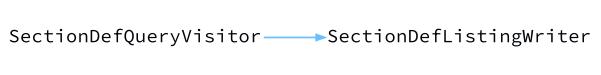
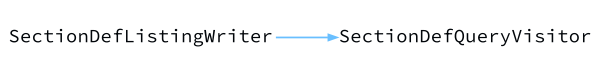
edge "SectionDefQueryVisitor" -> "SectionDefListingWriter": reversed
